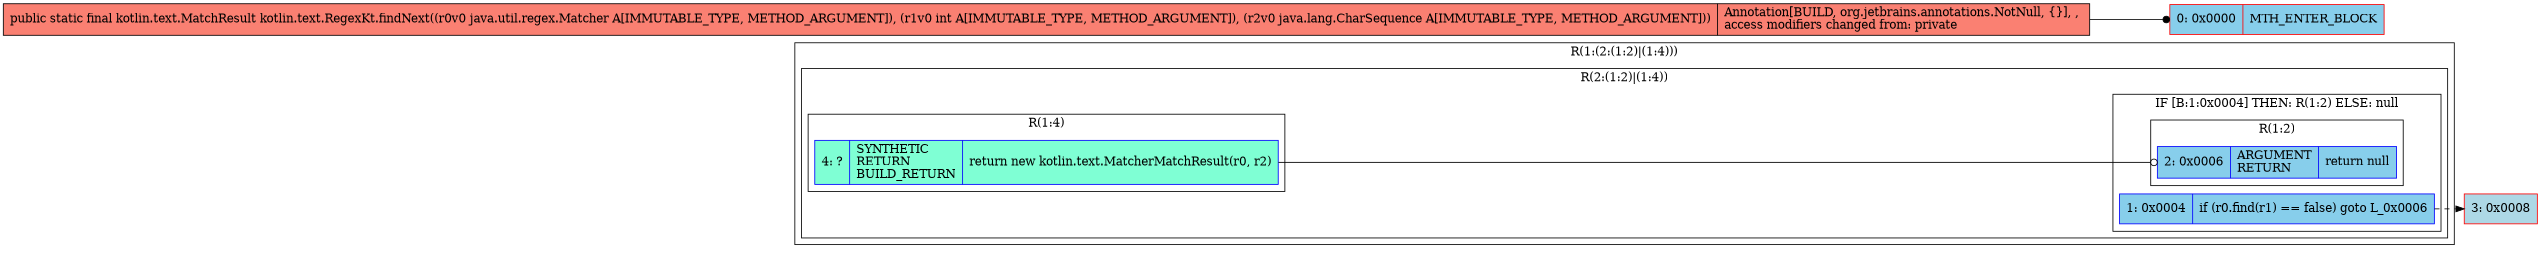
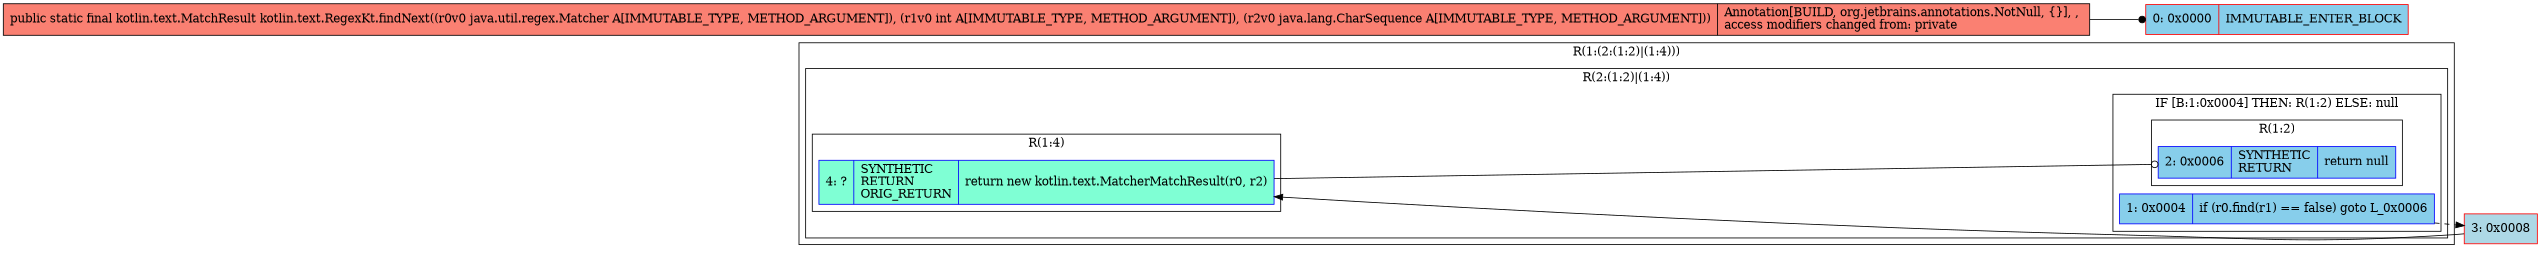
node "0: 0x0000": text "MTH_ENTER_BLOCK" -> "IMMUTABLE_ENTER_BLOCK"
node "2: 0x0006": text "ARGUMENT" -> "SYNTHETIC"
node "4: ?": text "BUILD_RETURN" -> "ORIG_RETURN"
edge "3: 0x0008" -> "4: ?": added
